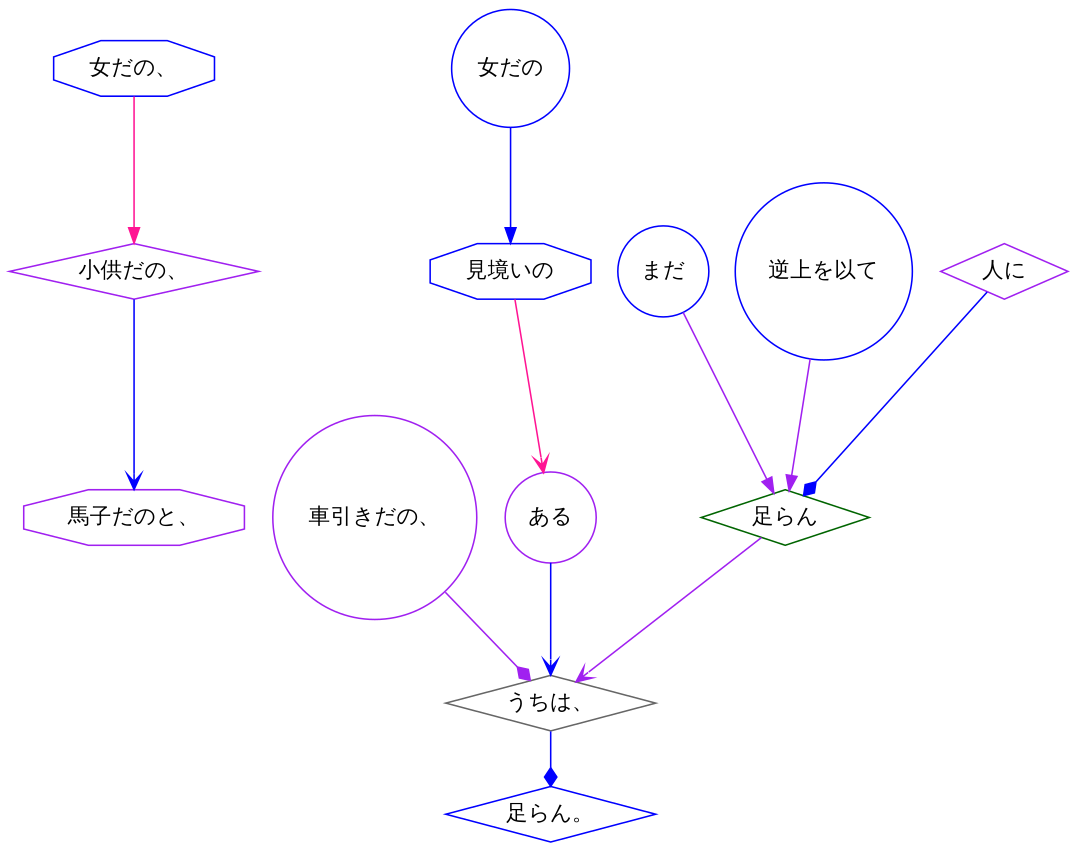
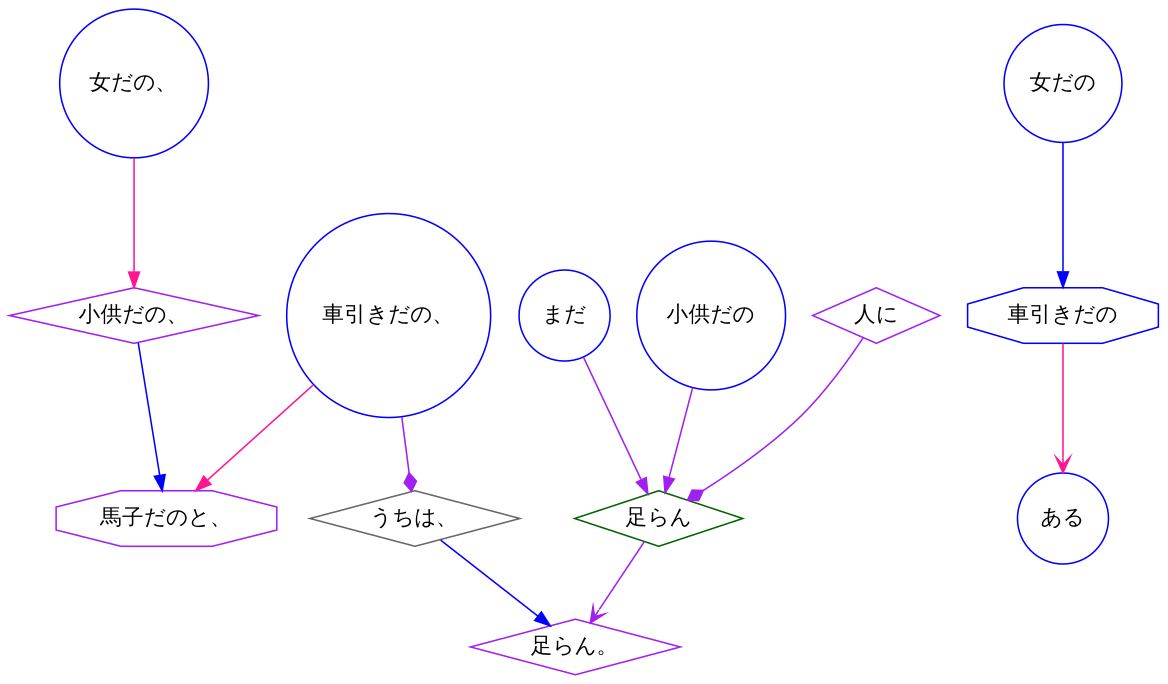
node "女だの、": shape octagon -> circle
node "見境いの": label "見境いの" -> "車引きだの"
node "逆上を以て": label "逆上を以て" -> "小供だの"
edge "小供だの、" -> "馬子だのと、": arrowhead vee -> normal
edge "人に" -> "足らん": color blue -> purple
edge "車引きだの、" -> "馬子だのと、": added
node "車引きだの、": color purple -> blue
node "ある": color purple -> blue
edge "足らん" -> "うちは、": now "足らん" -> "足らん。"
edge "ある" -> "うちは、": removed
edge "うちは、" -> "足らん。": arrowhead diamond -> normal
node "足らん。": color blue -> purple
